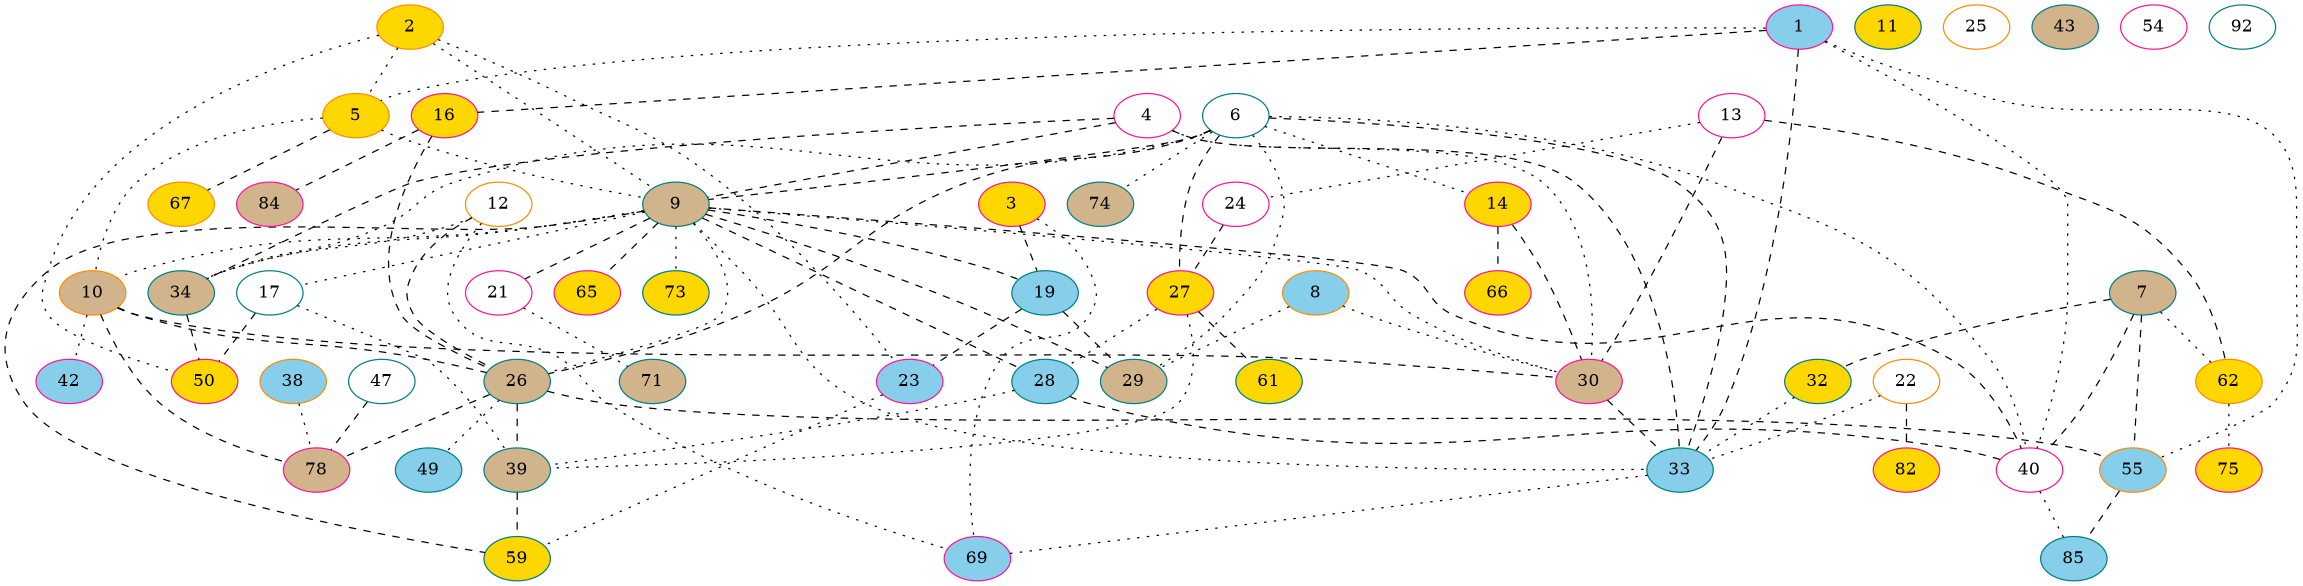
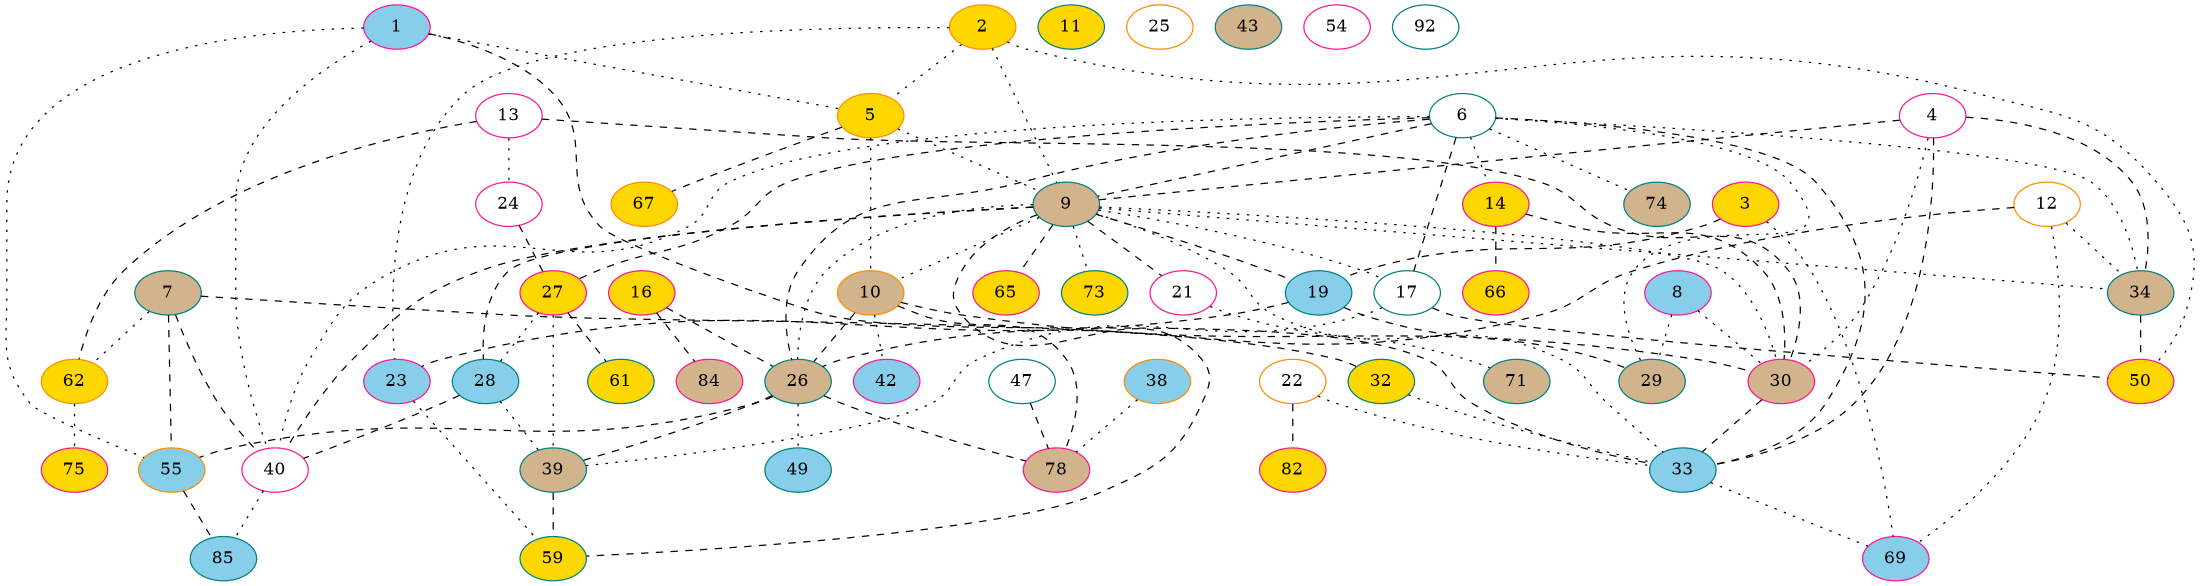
edge "1" -- "16": removed
edge "6" -- "17": added
edge "9" -- "29": removed
node "8": color darkorange -> deeppink
